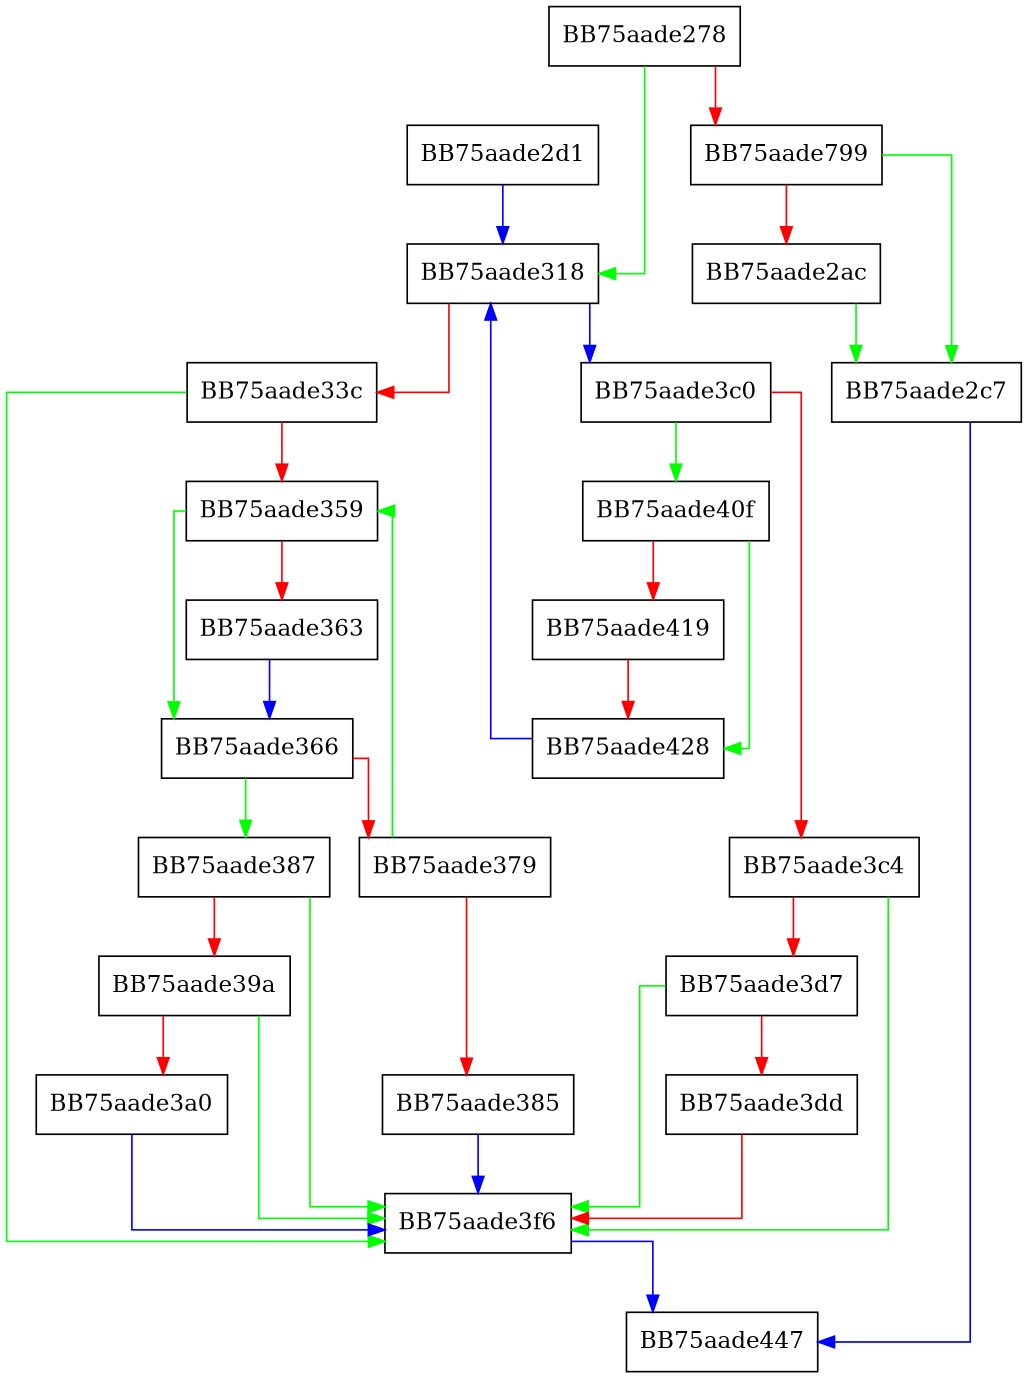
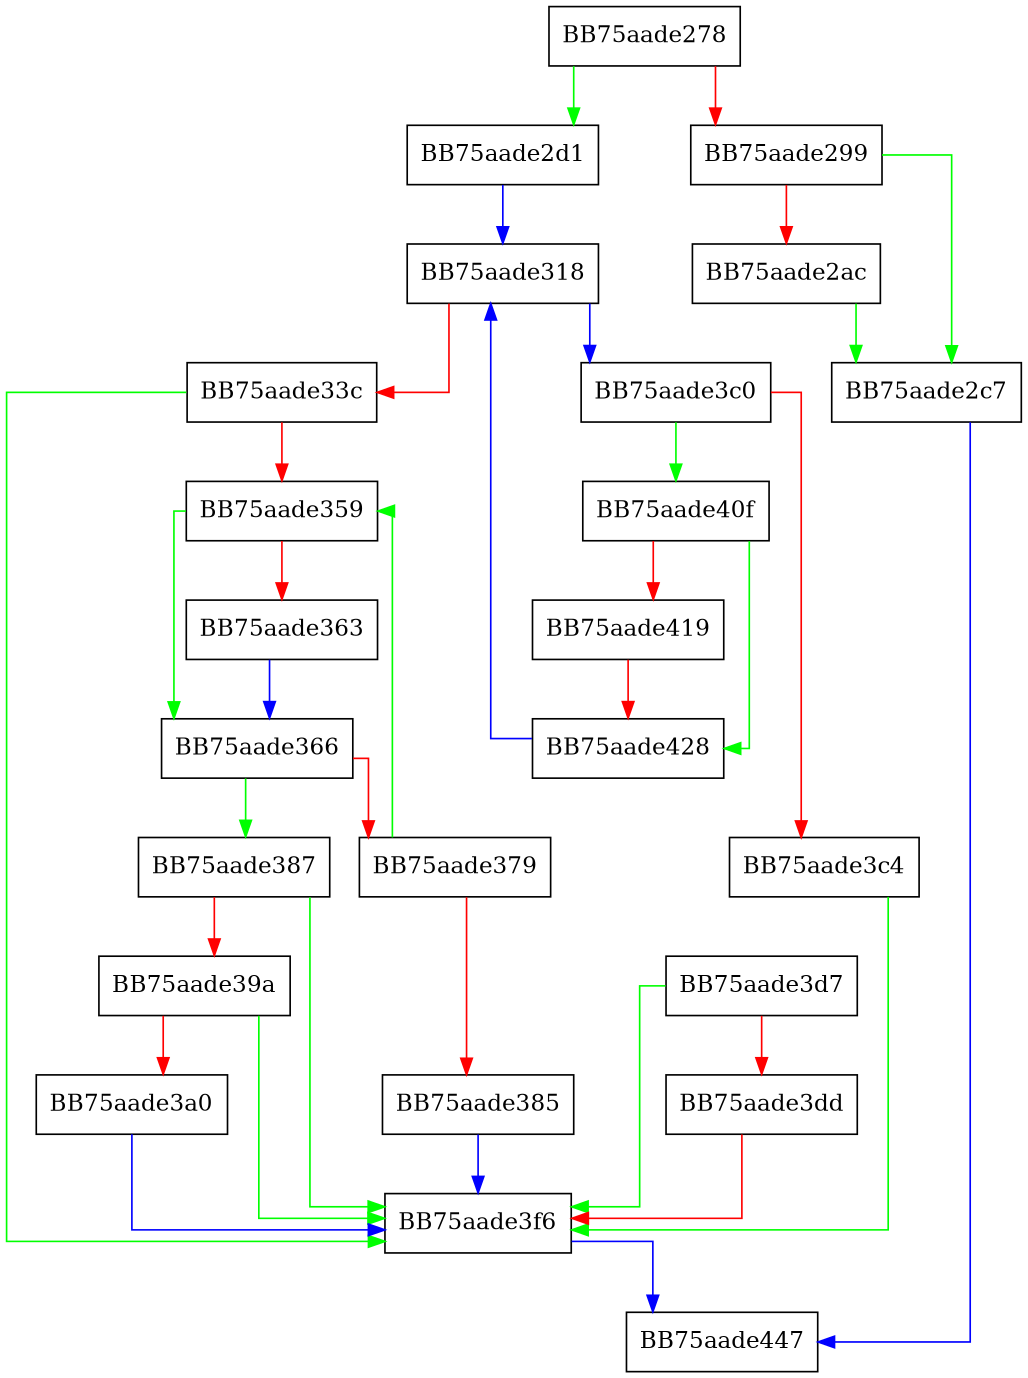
node "BB75aade799": label "BB75aade799" -> "BB75aade299"
edge "BB75aade278" -> "BB75aade318": now "BB75aade278" -> "BB75aade2d1"
edge "BB75aade3c4" -> "BB75aade3d7": removed
